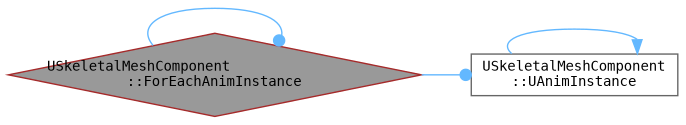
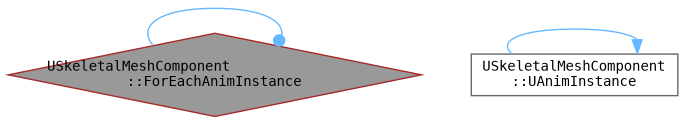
edge "USkeletalMeshComponent ::ForEachAnimInstance" -> "USkeletalMeshComponent ::UAnimInstance": removed
